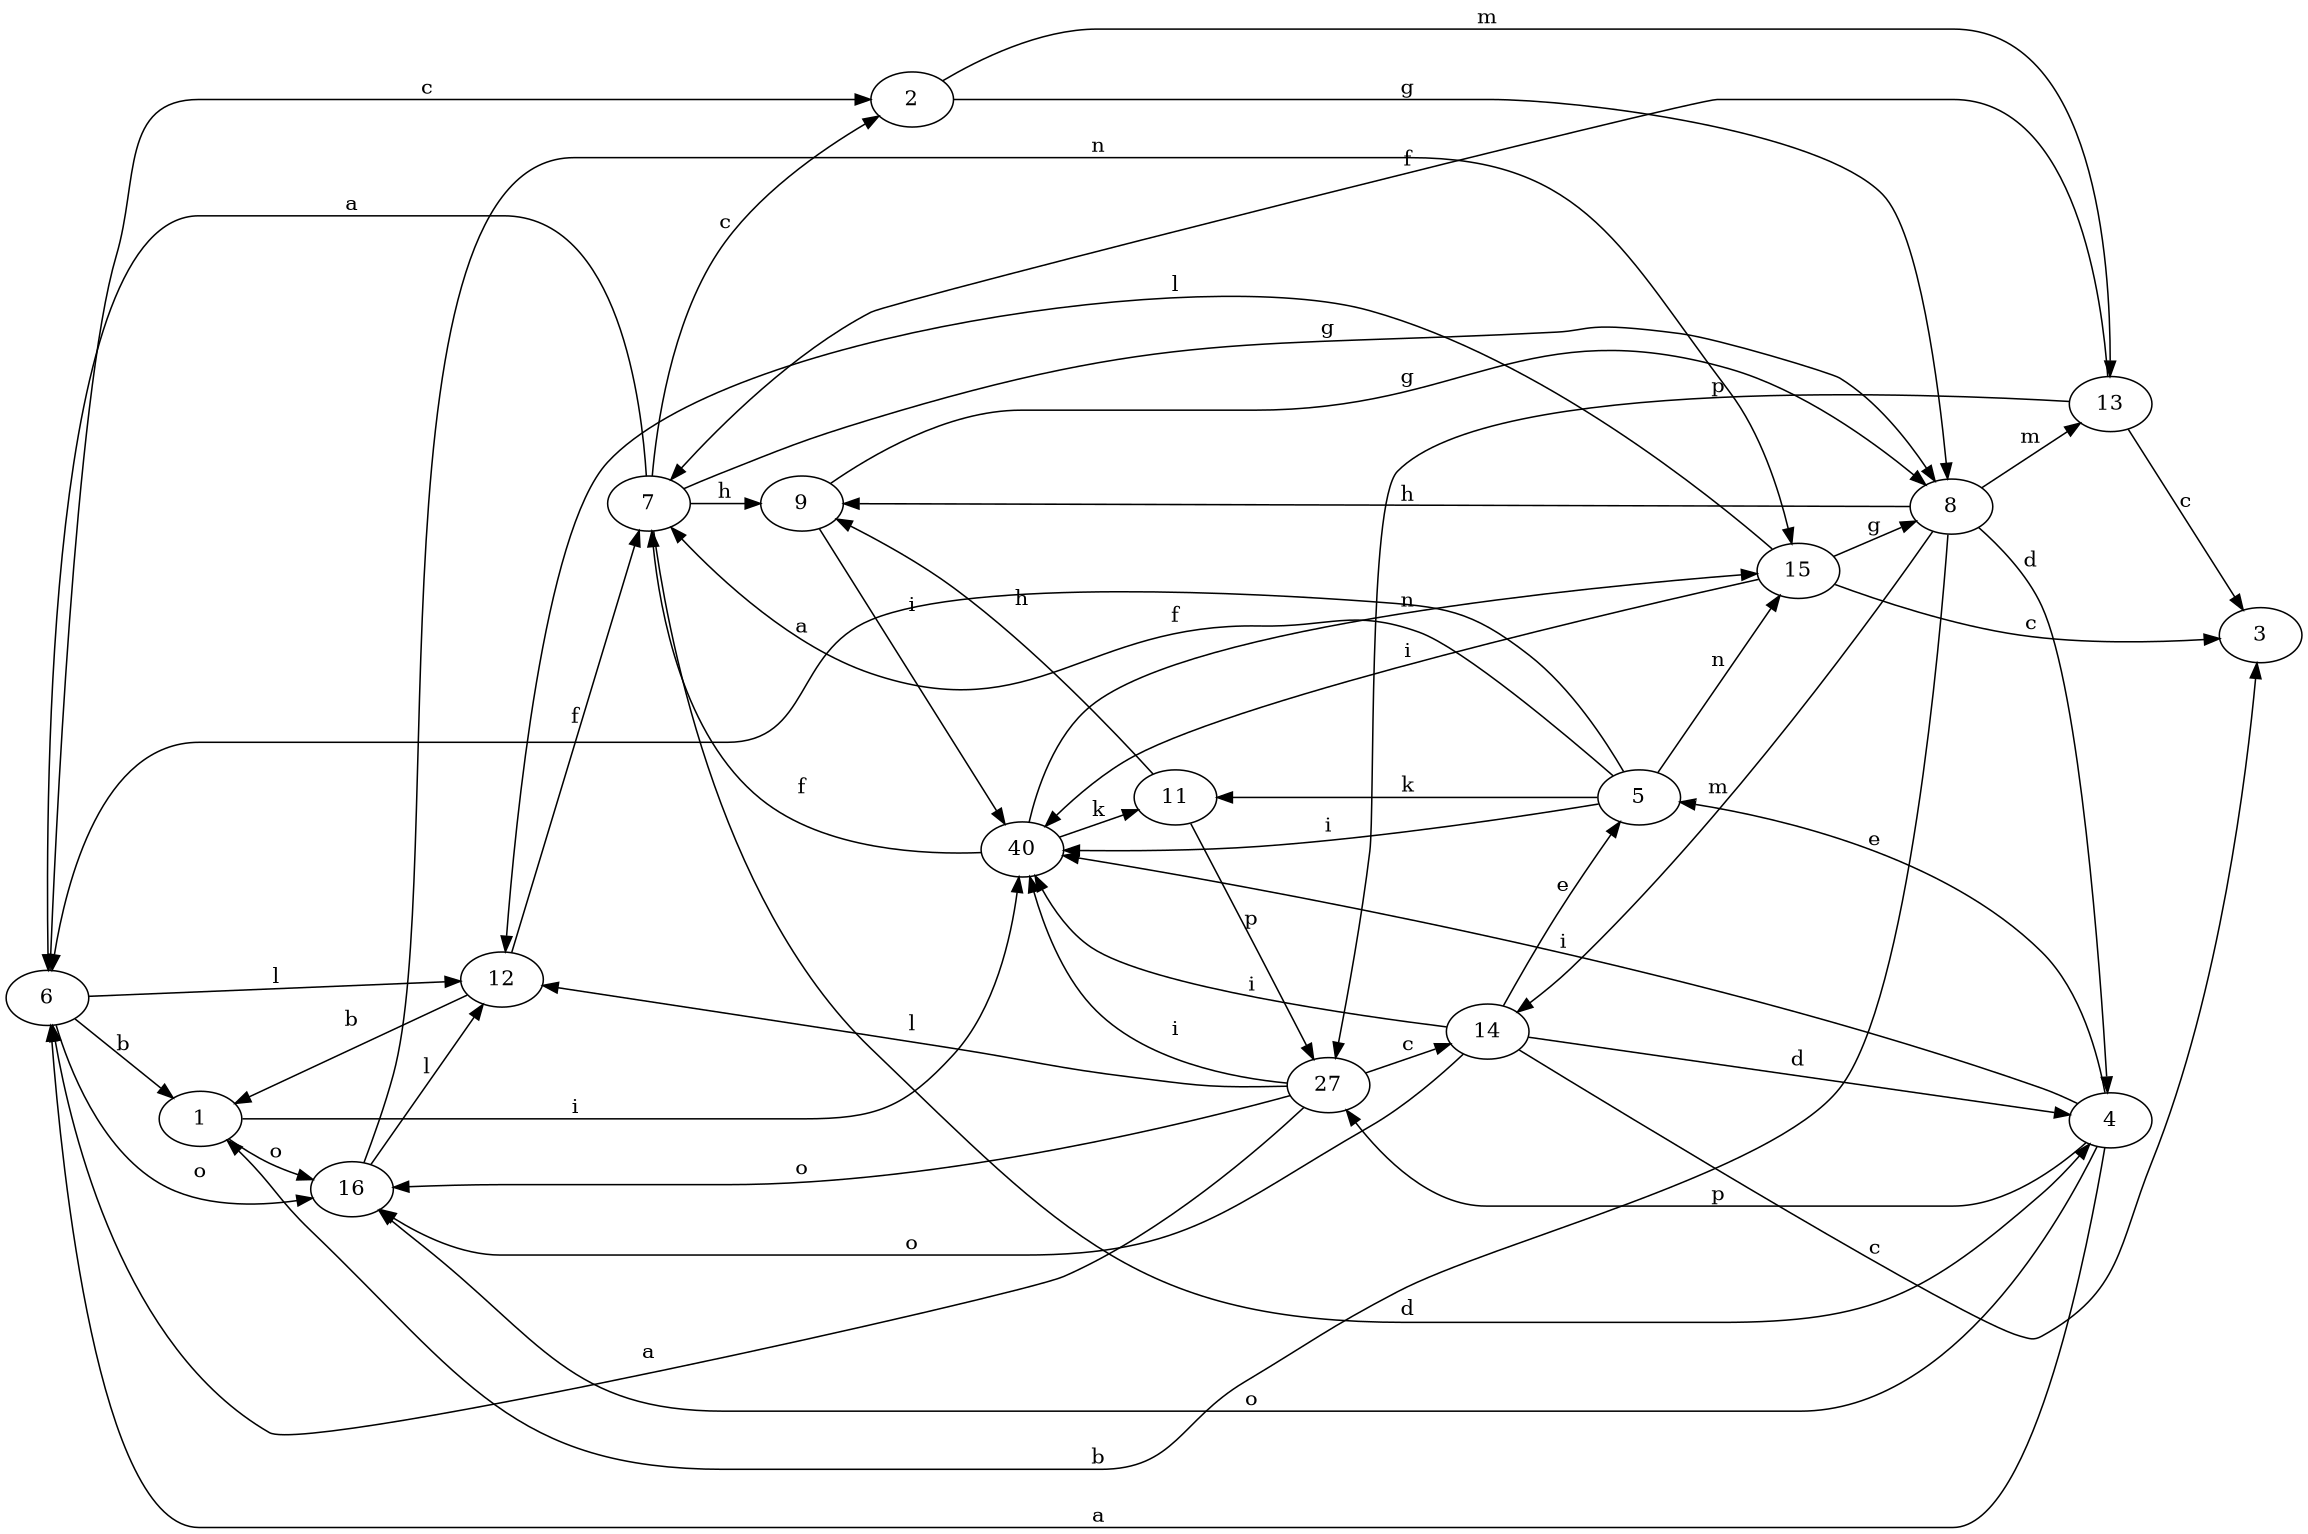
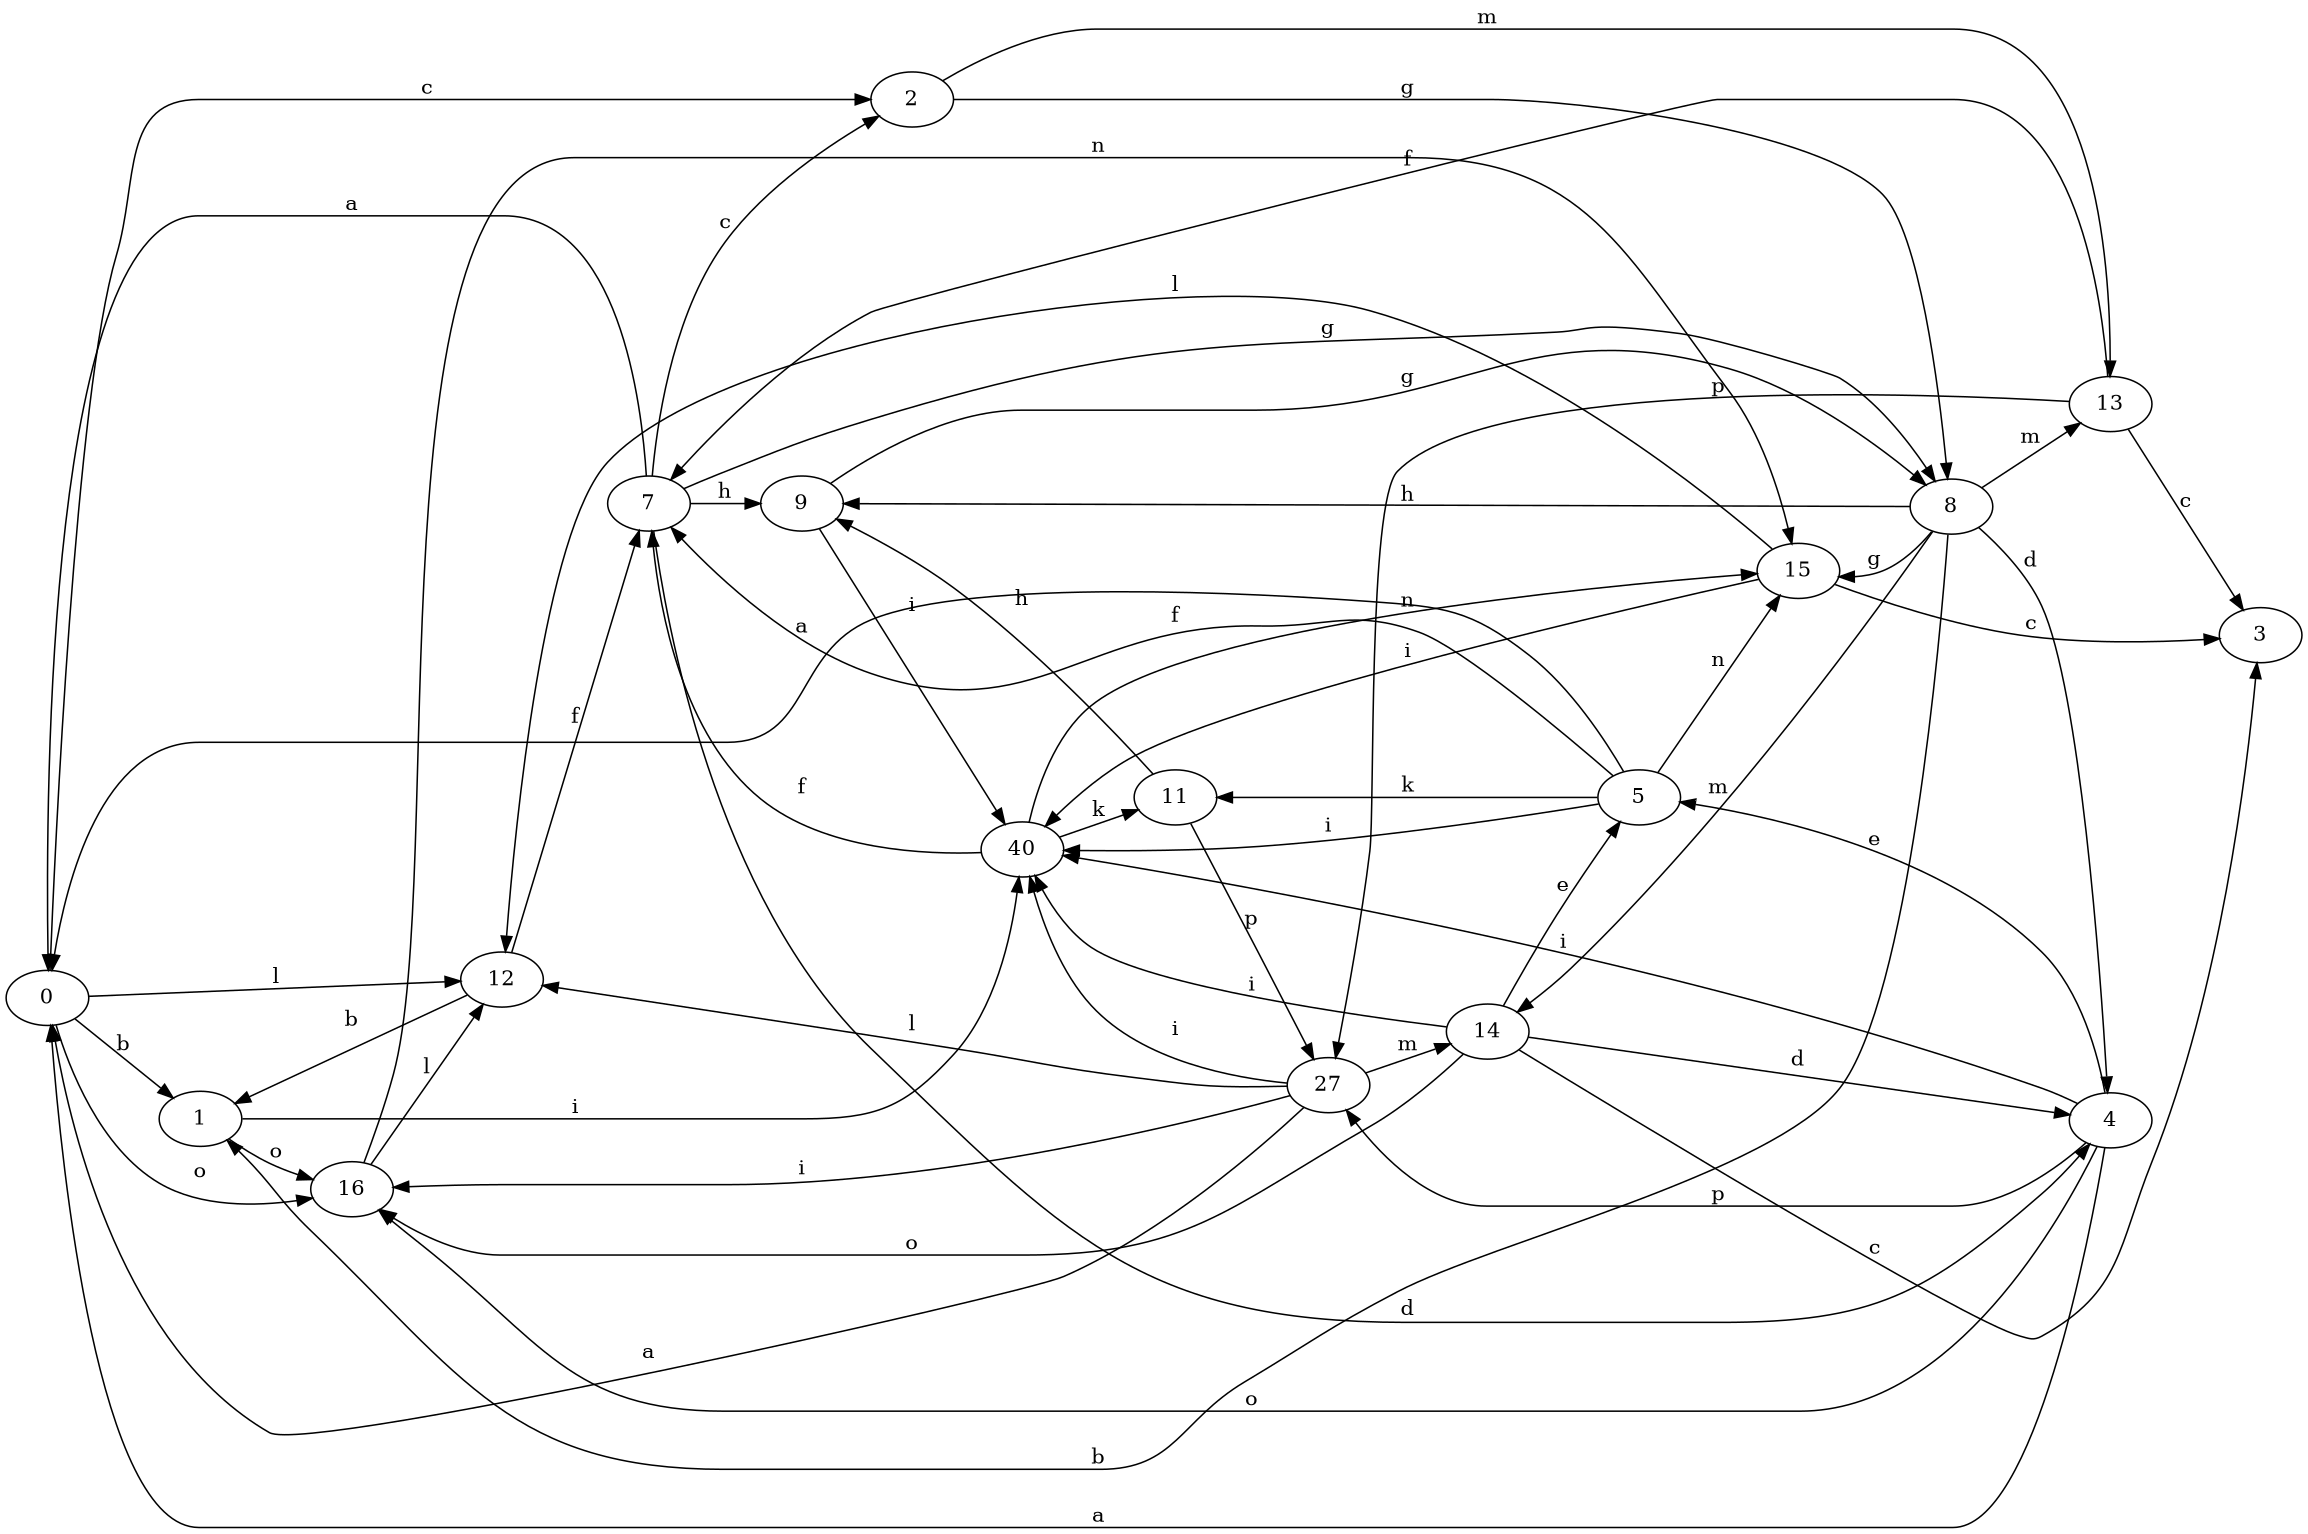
edge "15" -> "8": reversed
node "6": label "6" -> "0"
edge "27" -> "14": label "c" -> "m"
edge "27" -> "16": label "o" -> "i"
